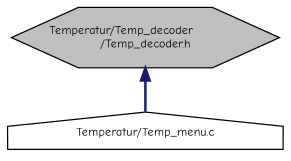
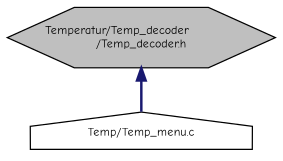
node "Temperatur/Temp_menu.c": label "Temperatur/Temp_menu.c" -> "Temp/Temp_menu.c"
